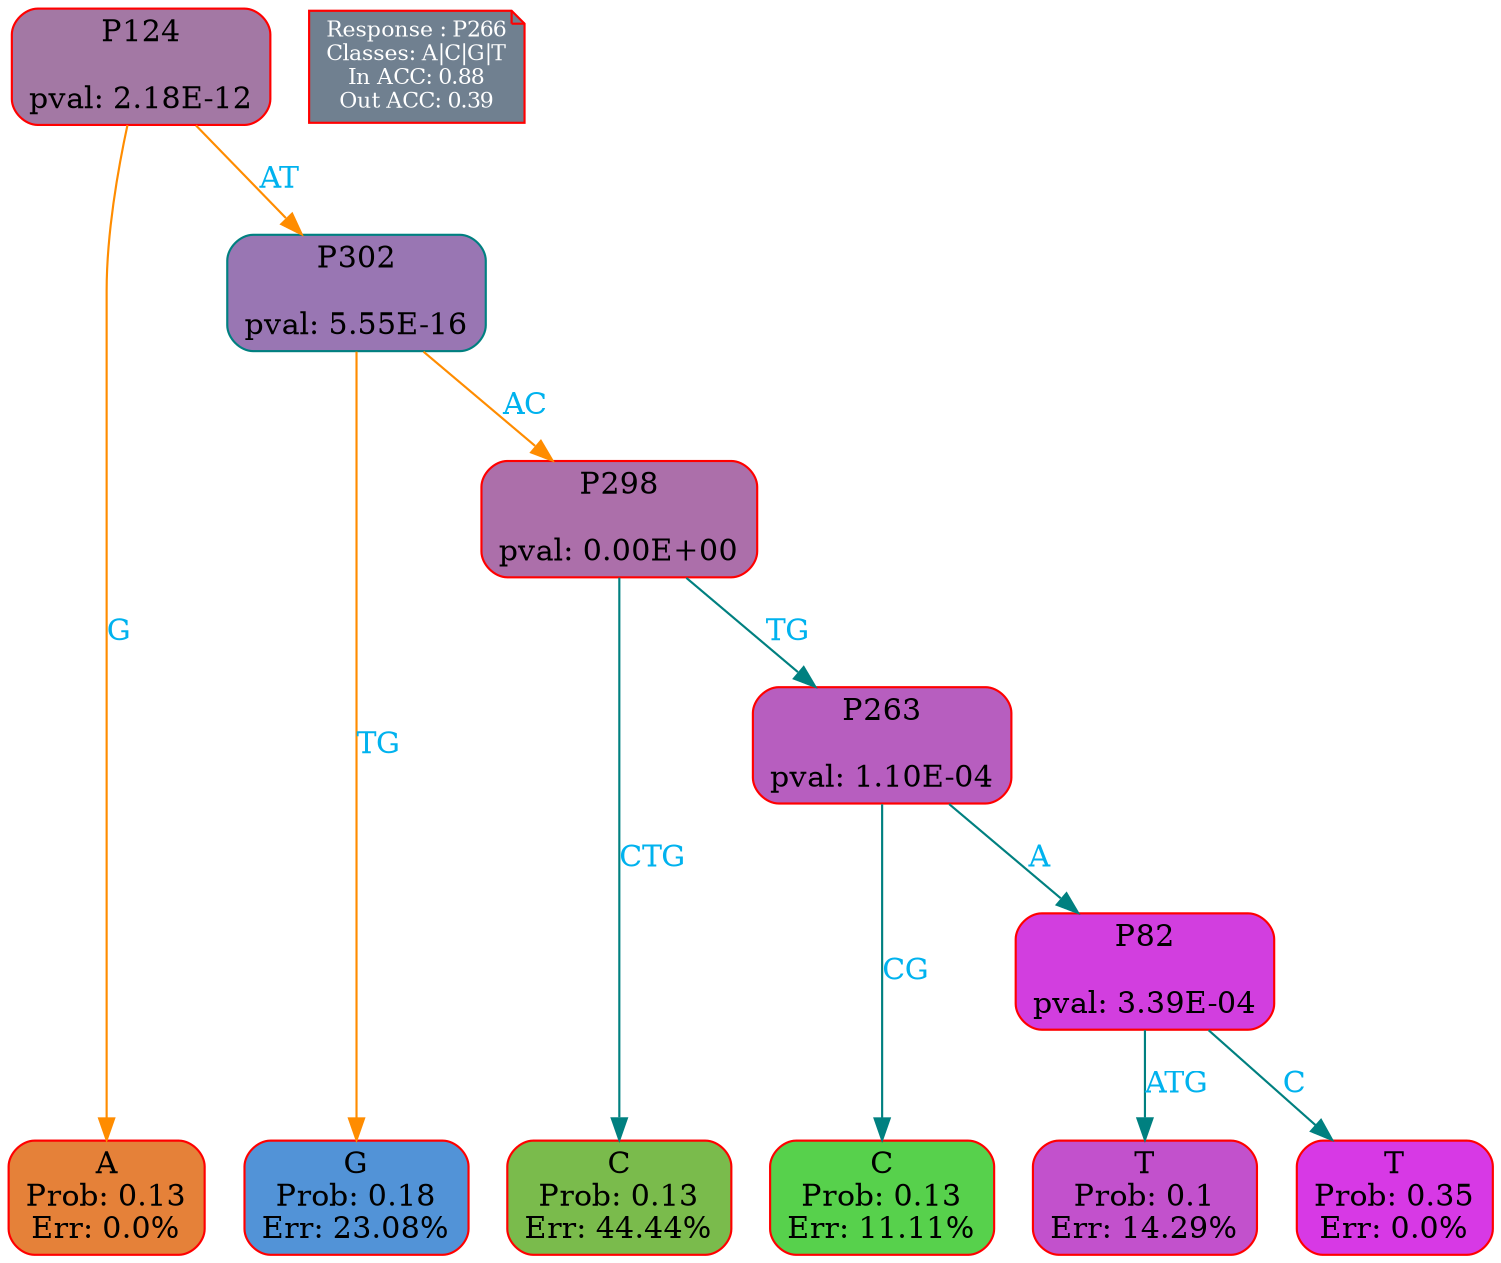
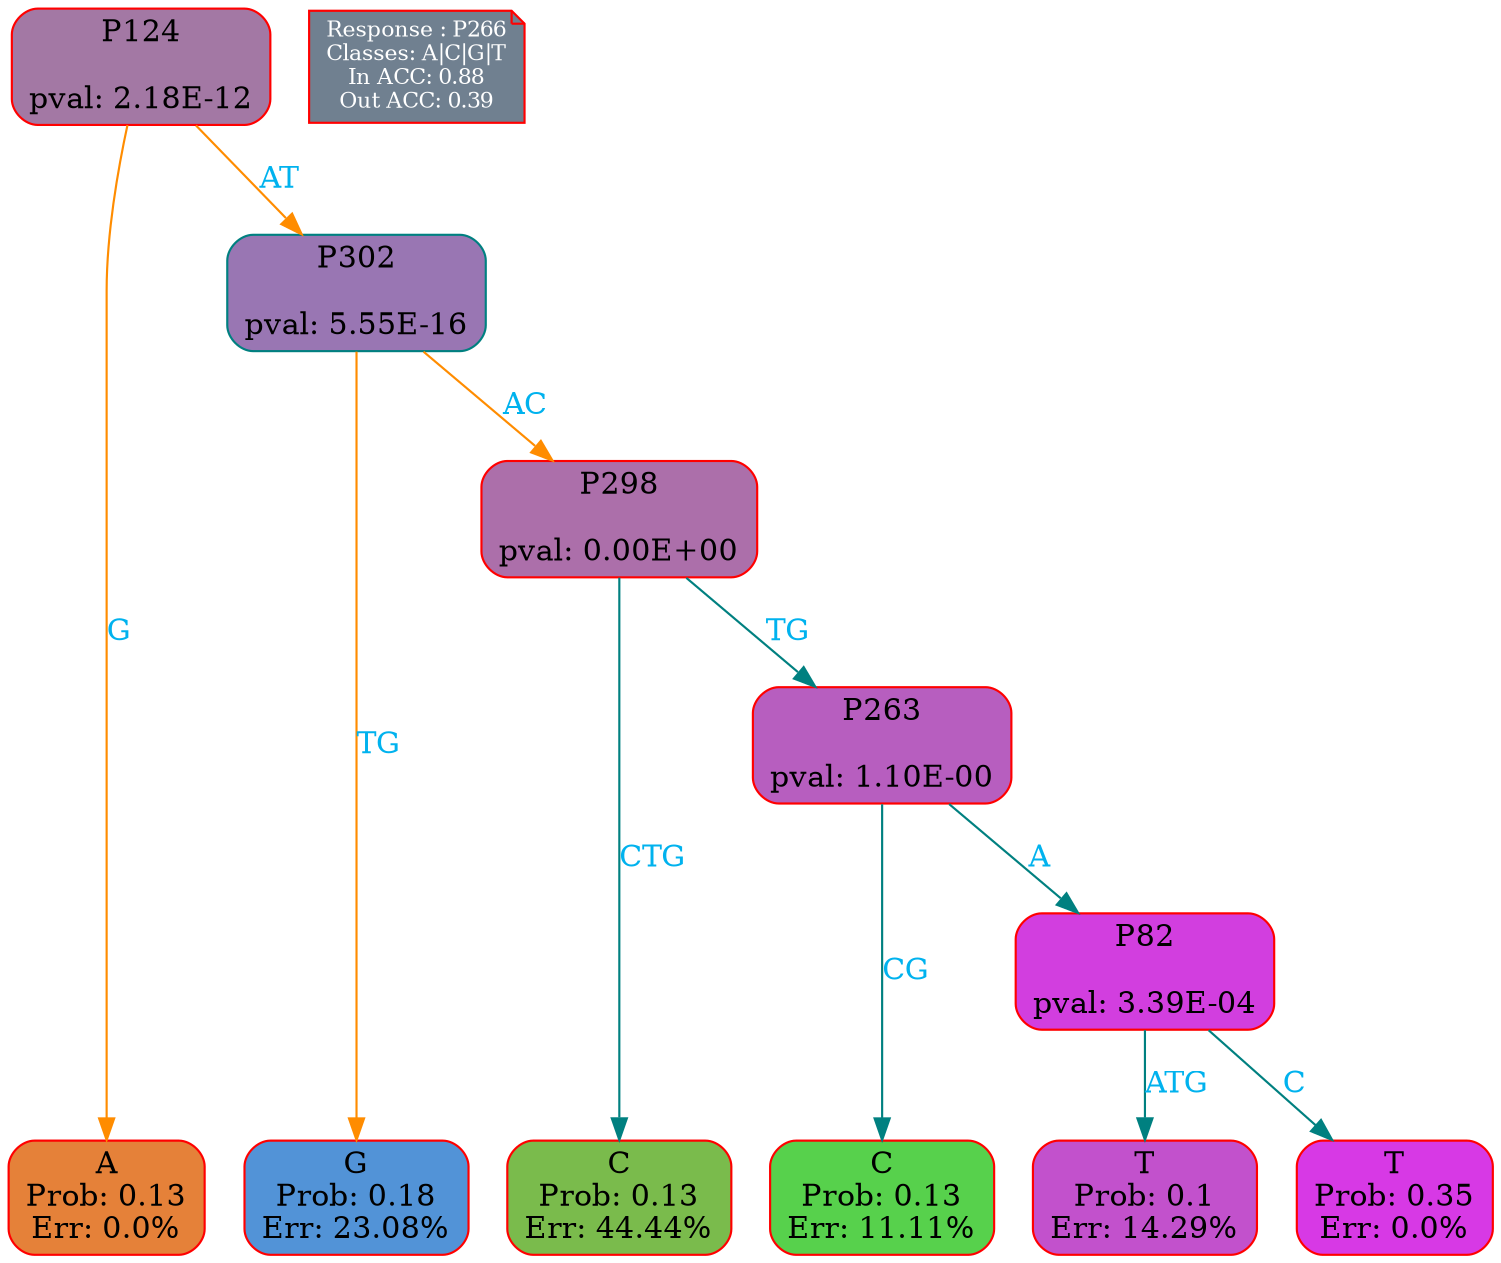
node "P263 pval: 1.10E-04": label "P263 pval: 1.10E-04" -> "P263 pval: 1.10E-00"
